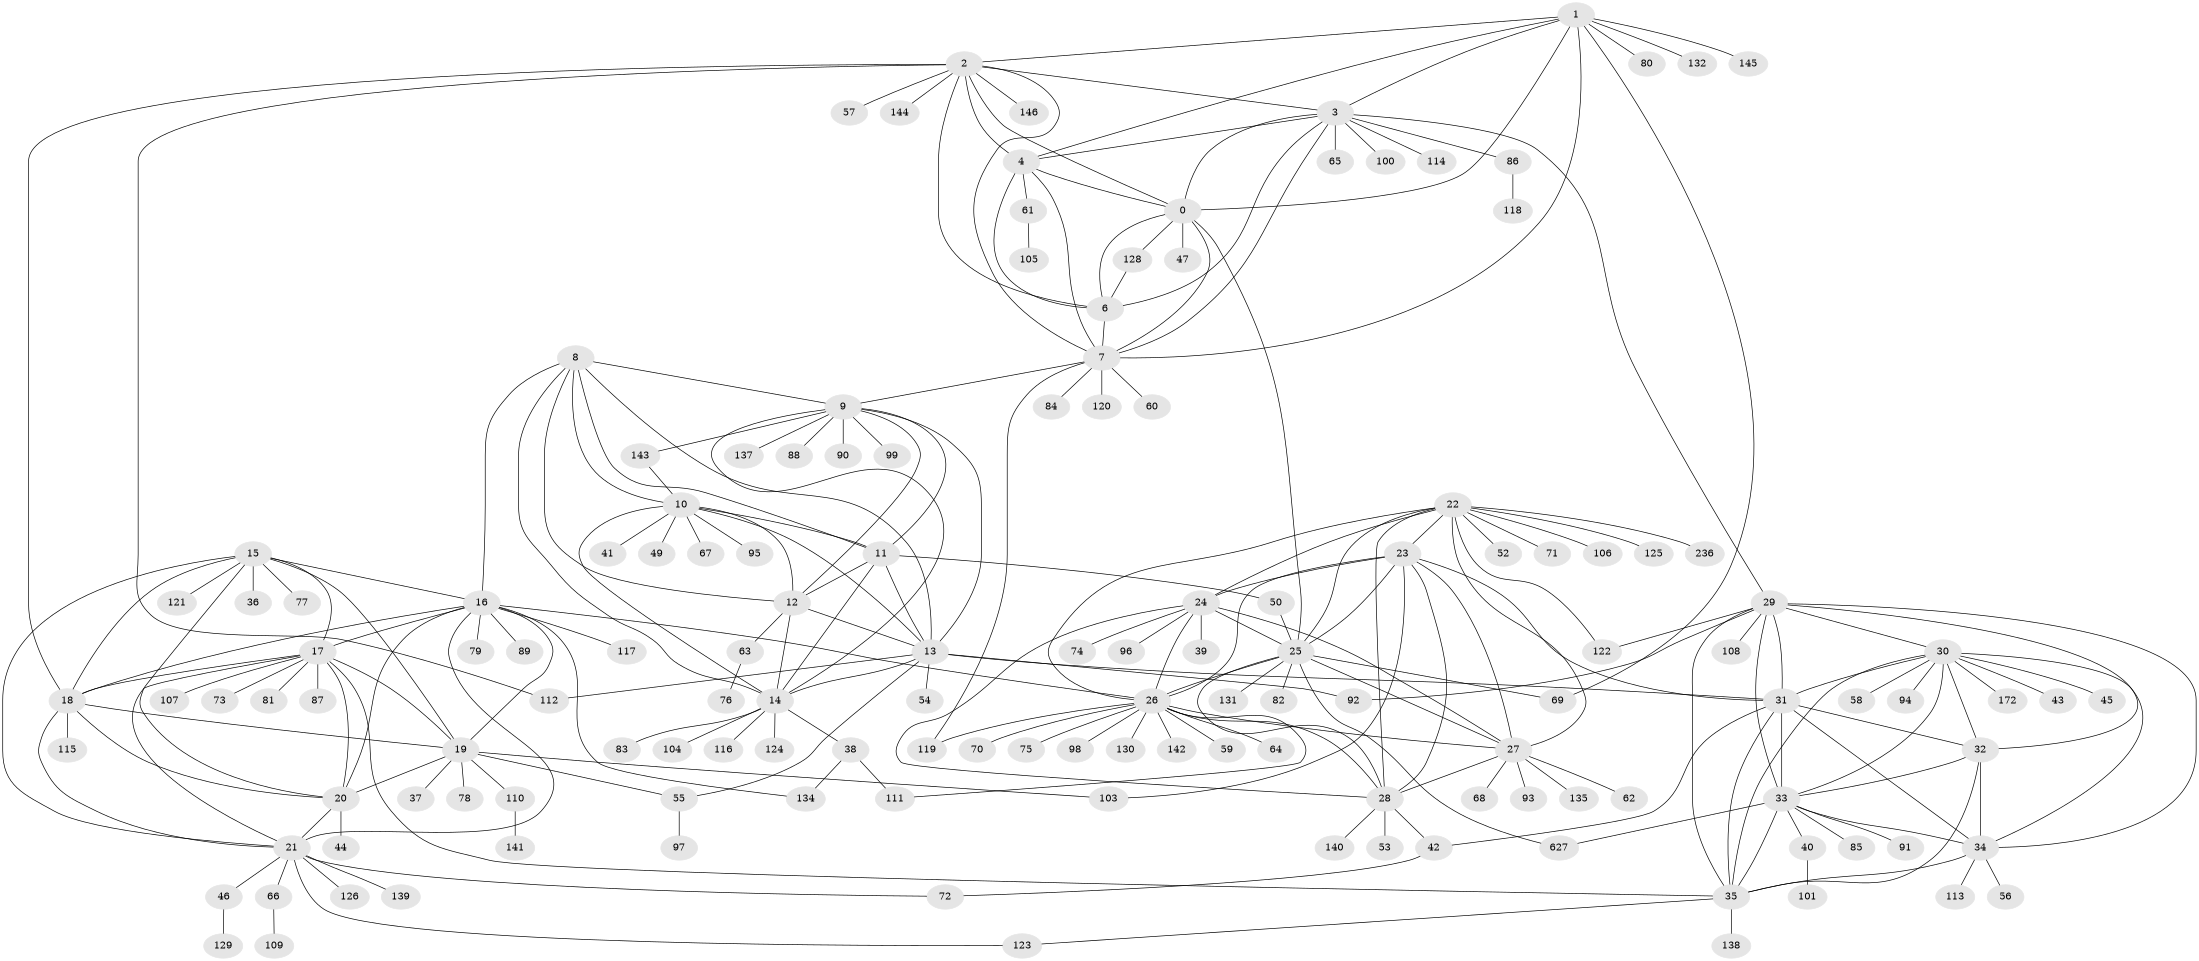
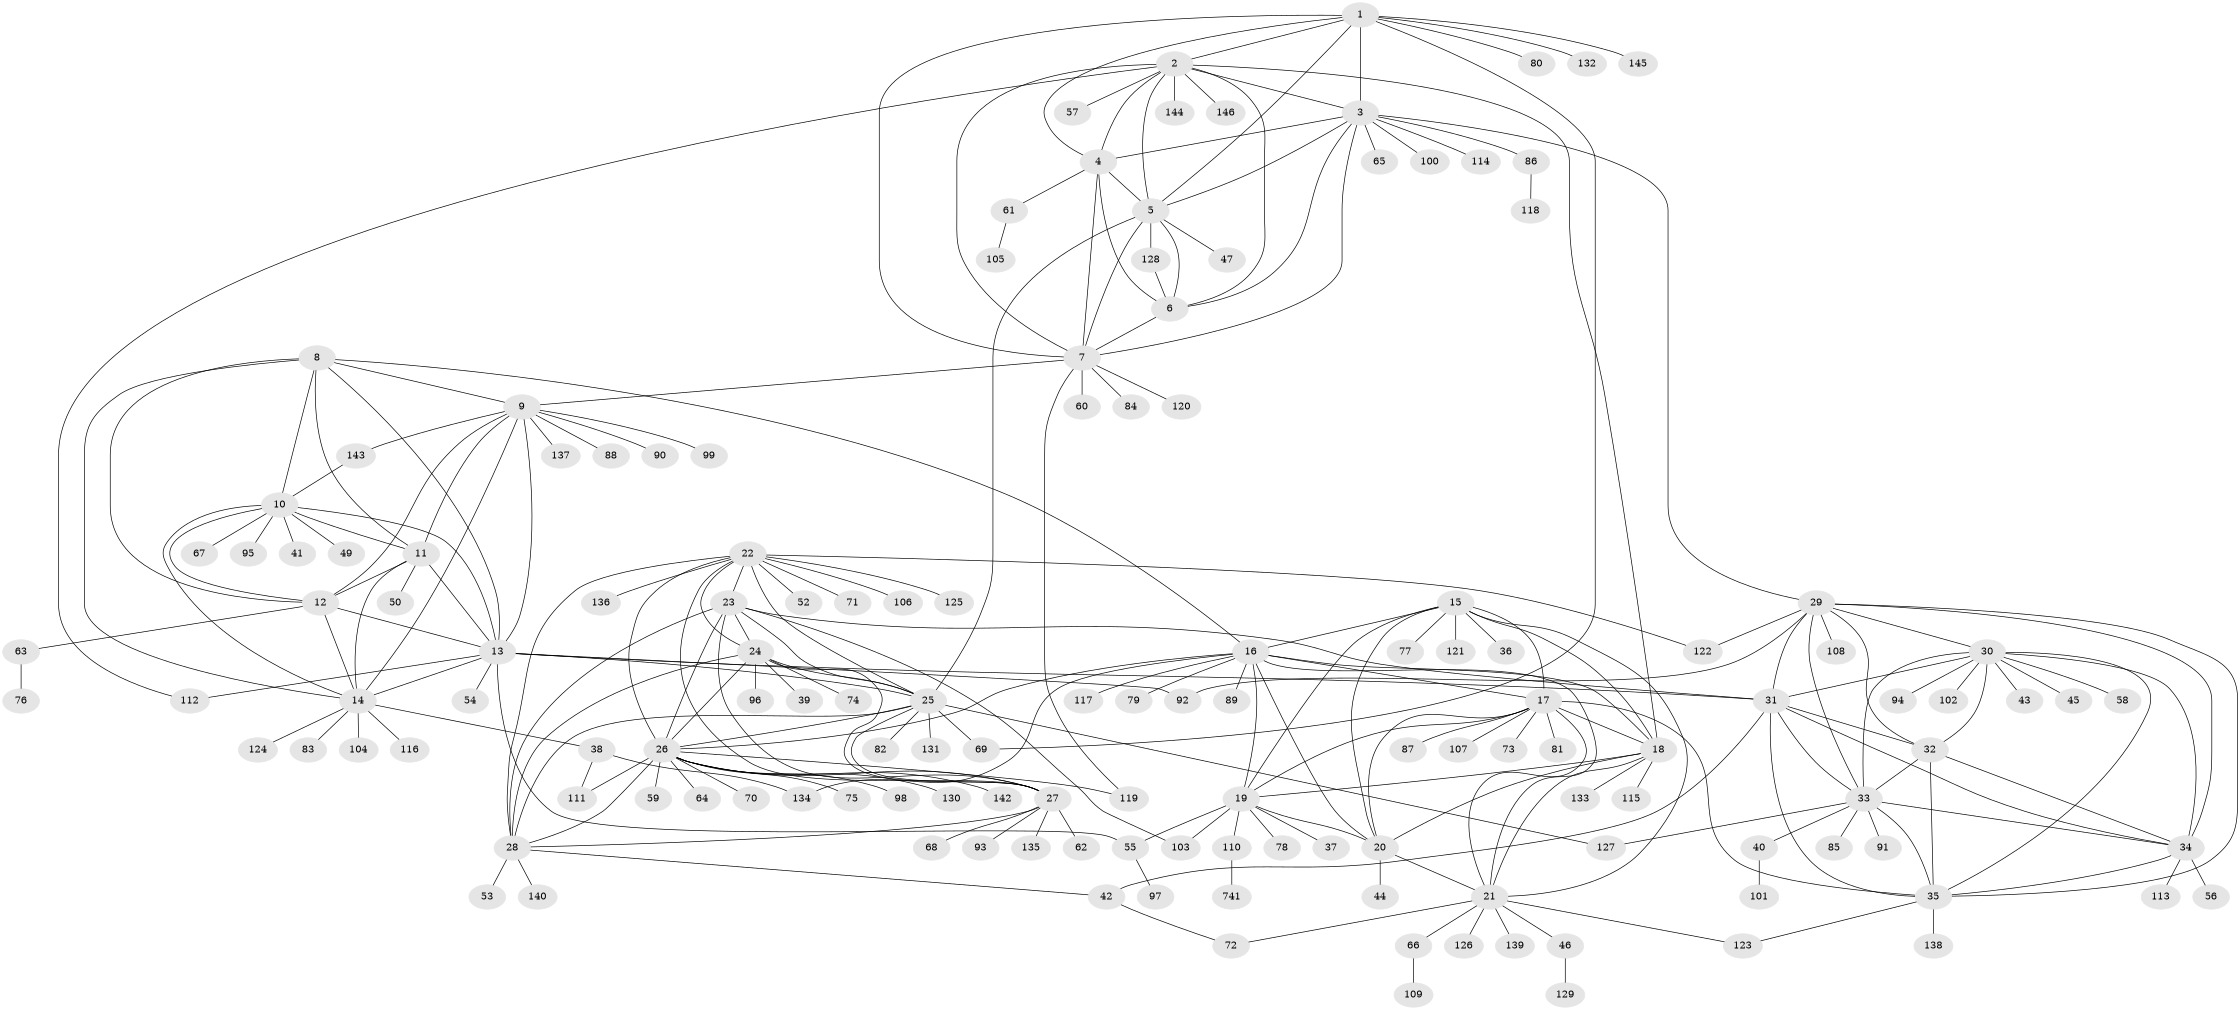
node "0": label "0" -> "5"
node "236": label "236" -> "136"
edge "50" -- "25": now "13" -- "25"
node "172": label "172" -> "102"
node "133": added
node "141": label "141" -> "741"
node "627": label "627" -> "127"
